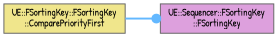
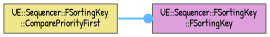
node "UE::FSortingKey::FSortingKey ::ComparePriorityFirst": label "UE::FSortingKey::FSortingKey ::ComparePriorityFirst" -> "UE::Sequencer::FSortingKey ::ComparePriorityFirst"
